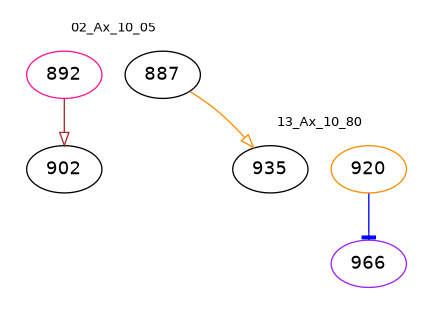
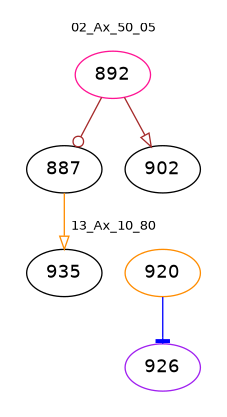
cluster "02_Ax_10_05": label "02_Ax_10_05" -> "02_Ax_50_05"
edge "892" -> "887": added
node "966": label "966" -> "926"
